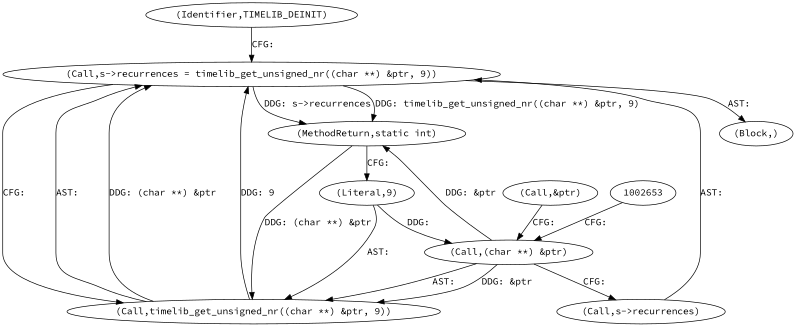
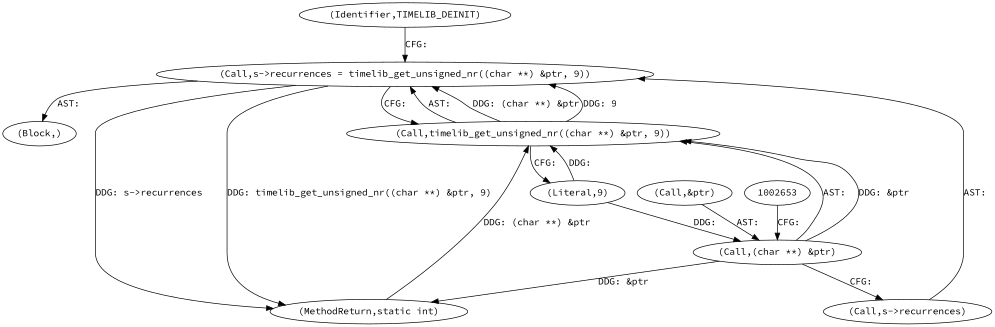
edge "(MethodReturn,static int)" -> "(Literal,9)": now "(Call,timelib_get_unsigned_nr((char **) &ptr, 9))" -> "(Literal,9)"
edge "(Call,&ptr)" -> "(Call,(char **) &ptr)": label "CFG: " -> "AST: "
edge "(Literal,9)" -> "(Call,timelib_get_unsigned_nr((char **) &ptr, 9))": label "AST: " -> "DDG: "
